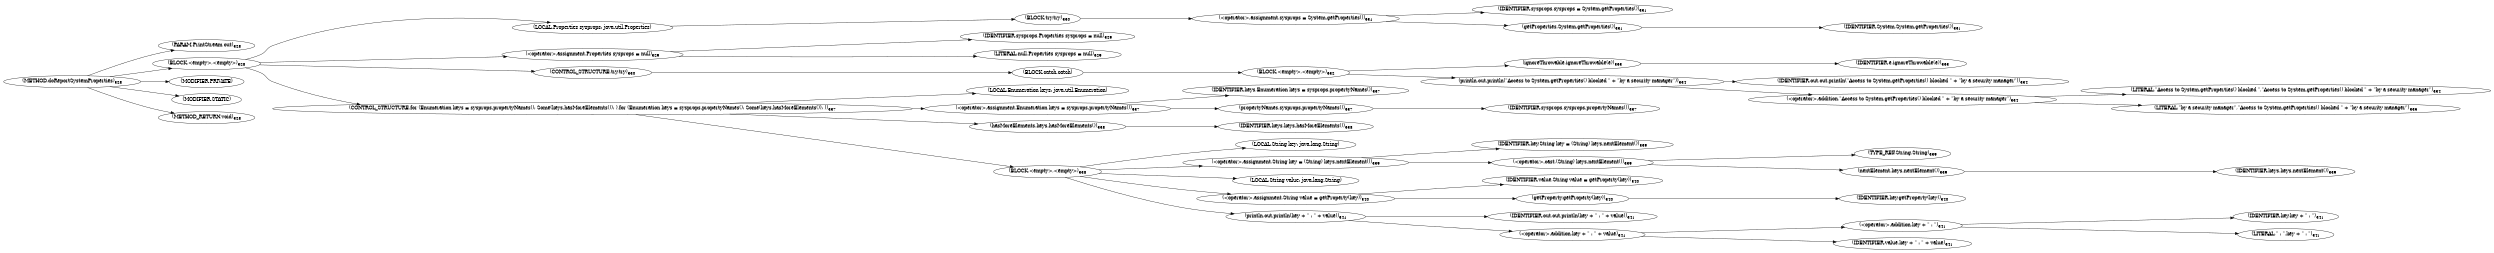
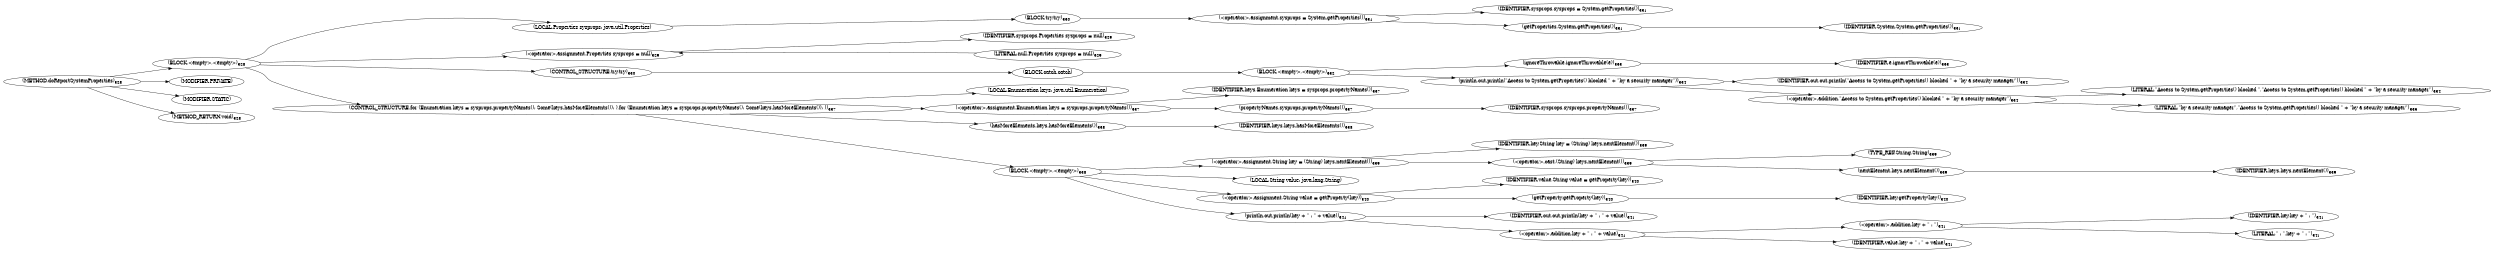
node "(PARAM,PrintStream out)": removed
edge "(<operator>.assignment,Properties sysprops = null)" -> "(LITERAL,null,Properties sysprops = null)": reversed
node "(LOCAL,String key: java.lang.String)": removed
